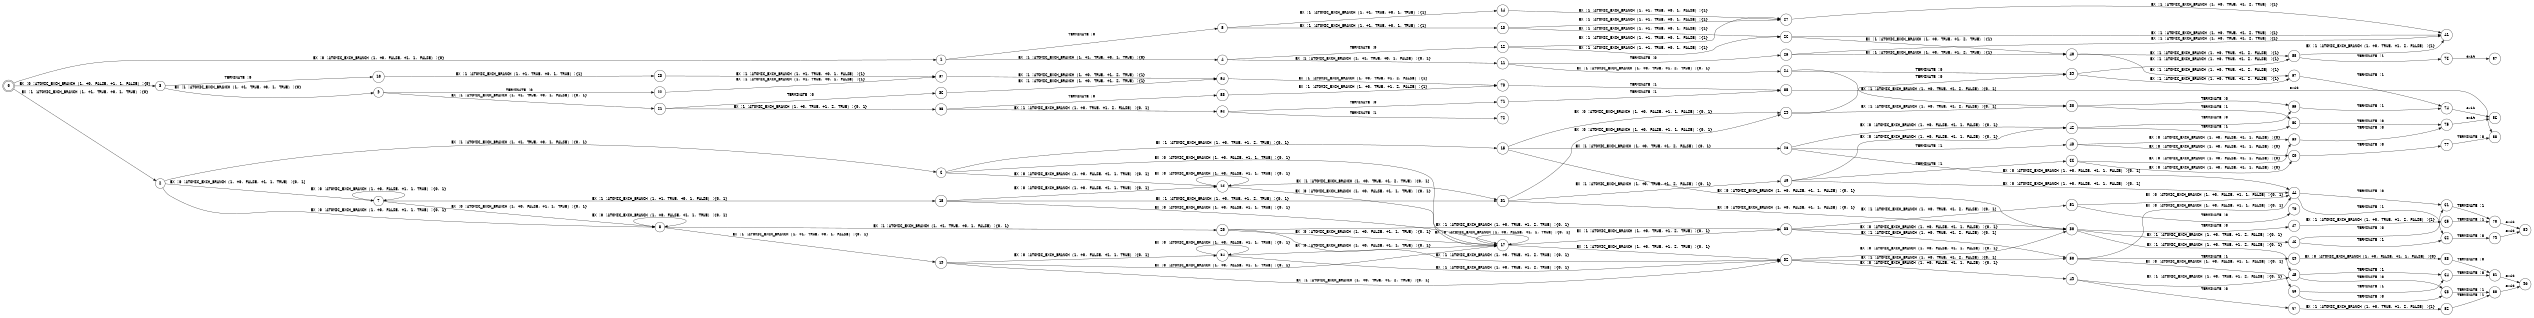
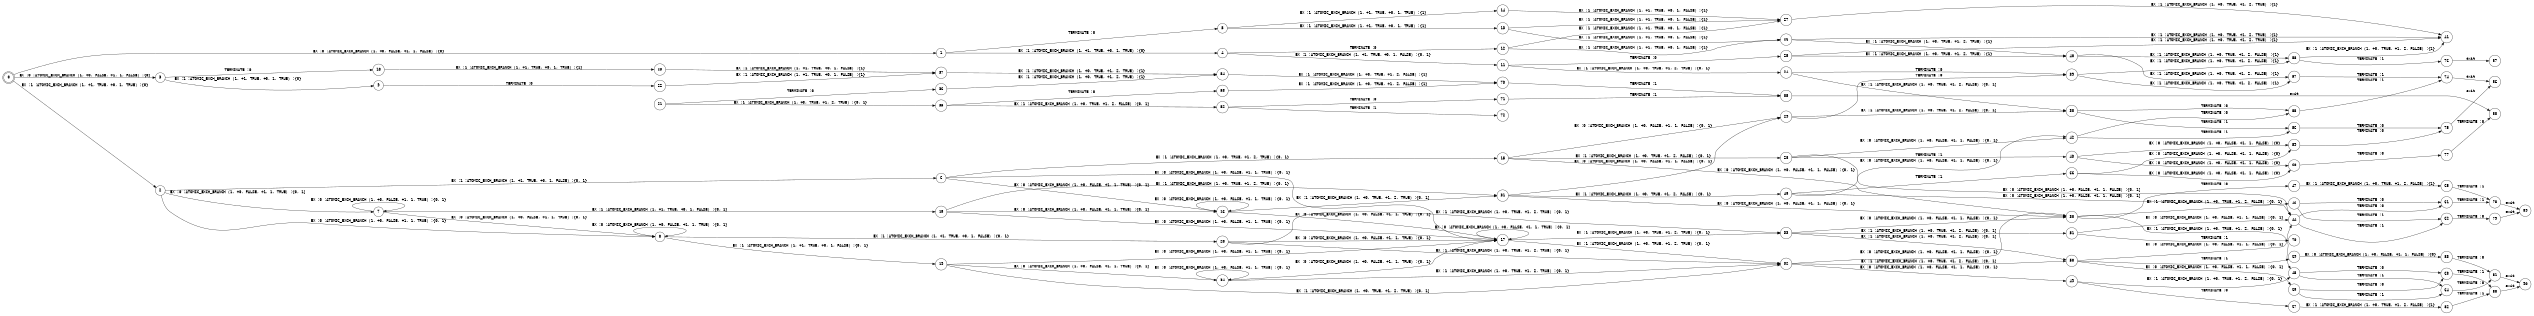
edge "9" -> "21": removed, label "EX !1 !ATOMIC_EXCH_BRANCH (1, +1, TRUE, +0, 1, FALSE) !{0, 1}"
edge "51" -> "70": label "TERMINATE !0" -> "TERMINATE !1"
